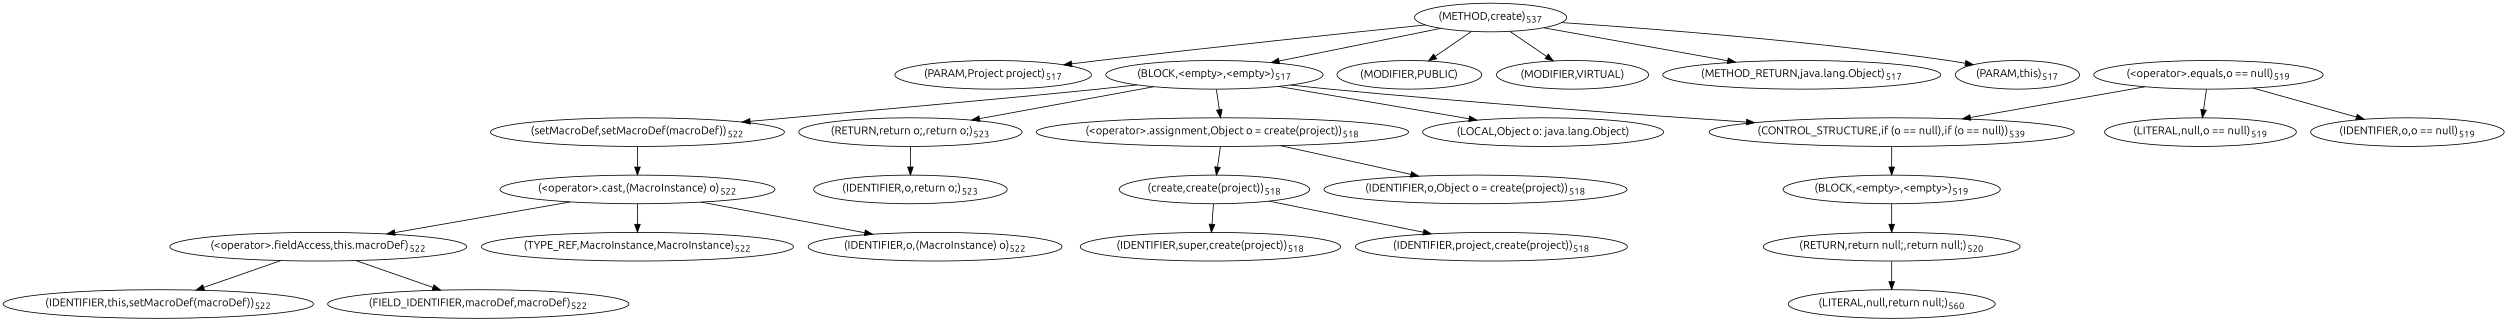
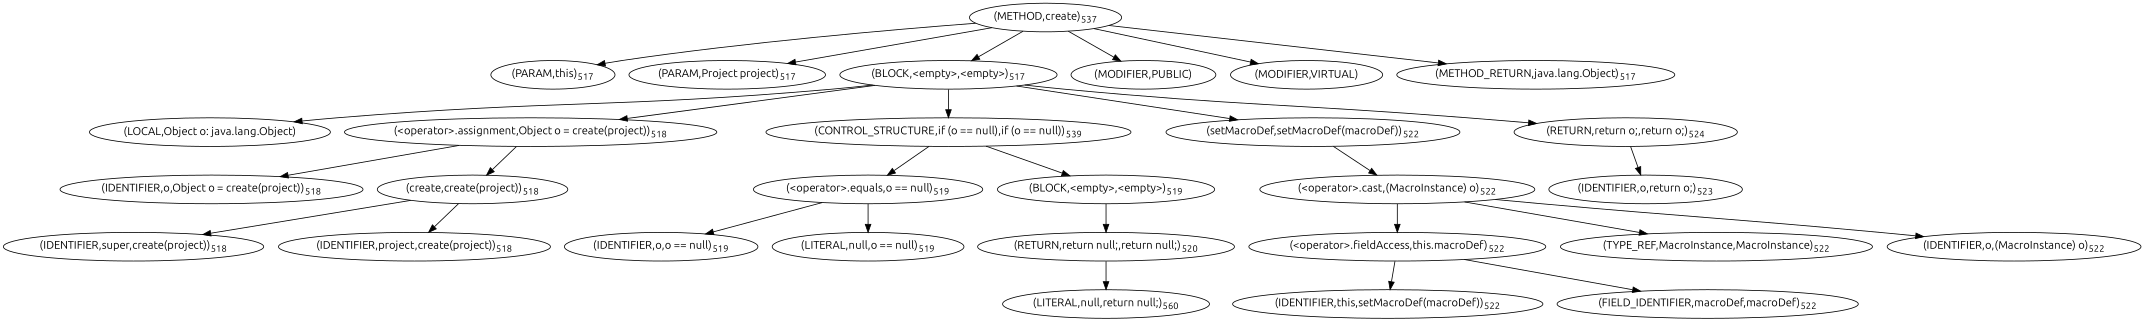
edge "(<operator>.equals,o == null)" -> "(CONTROL_STRUCTURE,if (o == null),if (o == null))": reversed
node "(RETURN,return o;,return o;)": text "523" -> "524"
